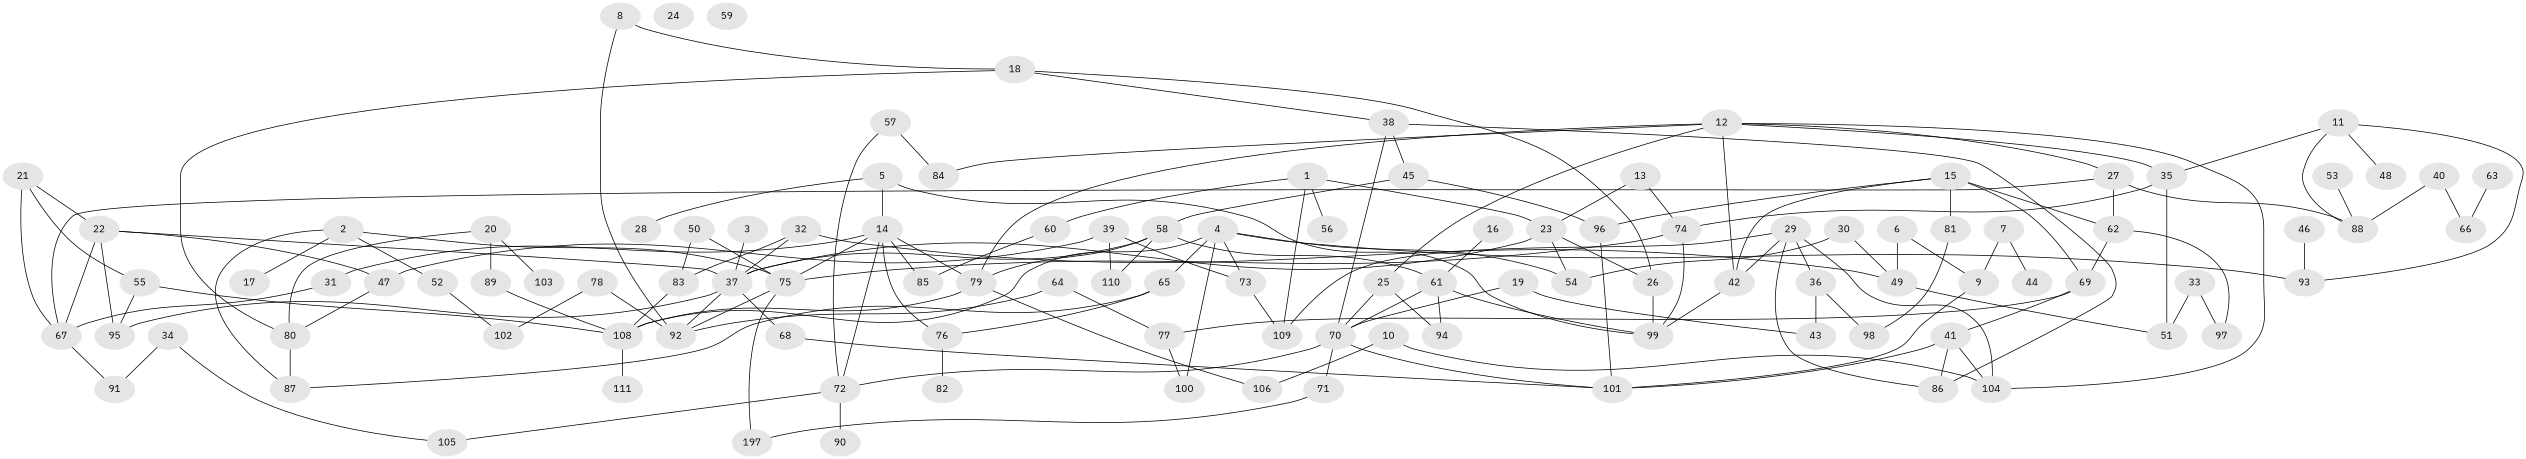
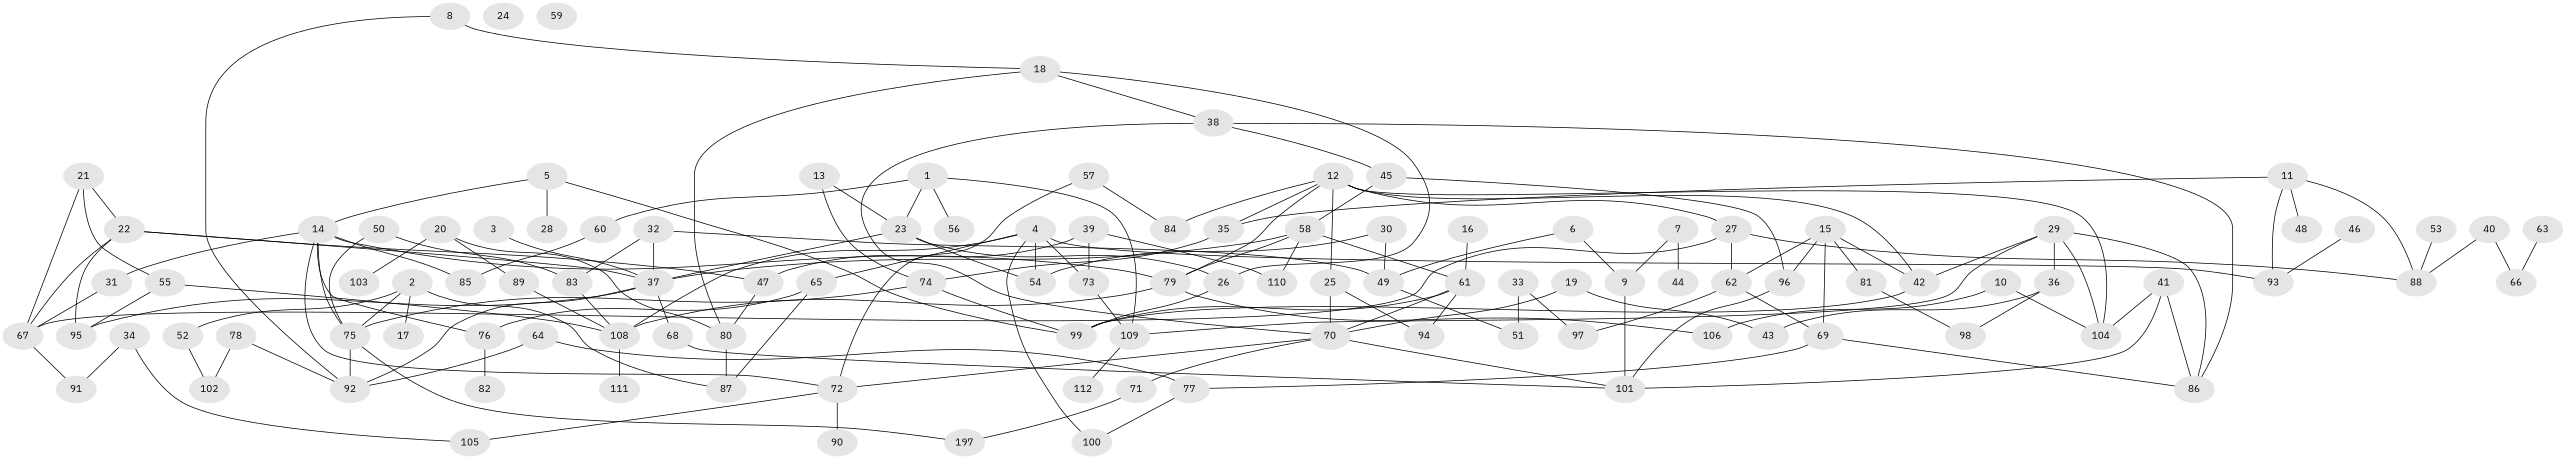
edge "35" -- "51": removed
edge "69" -- "41": now "69" -- "86"
node "112": added
